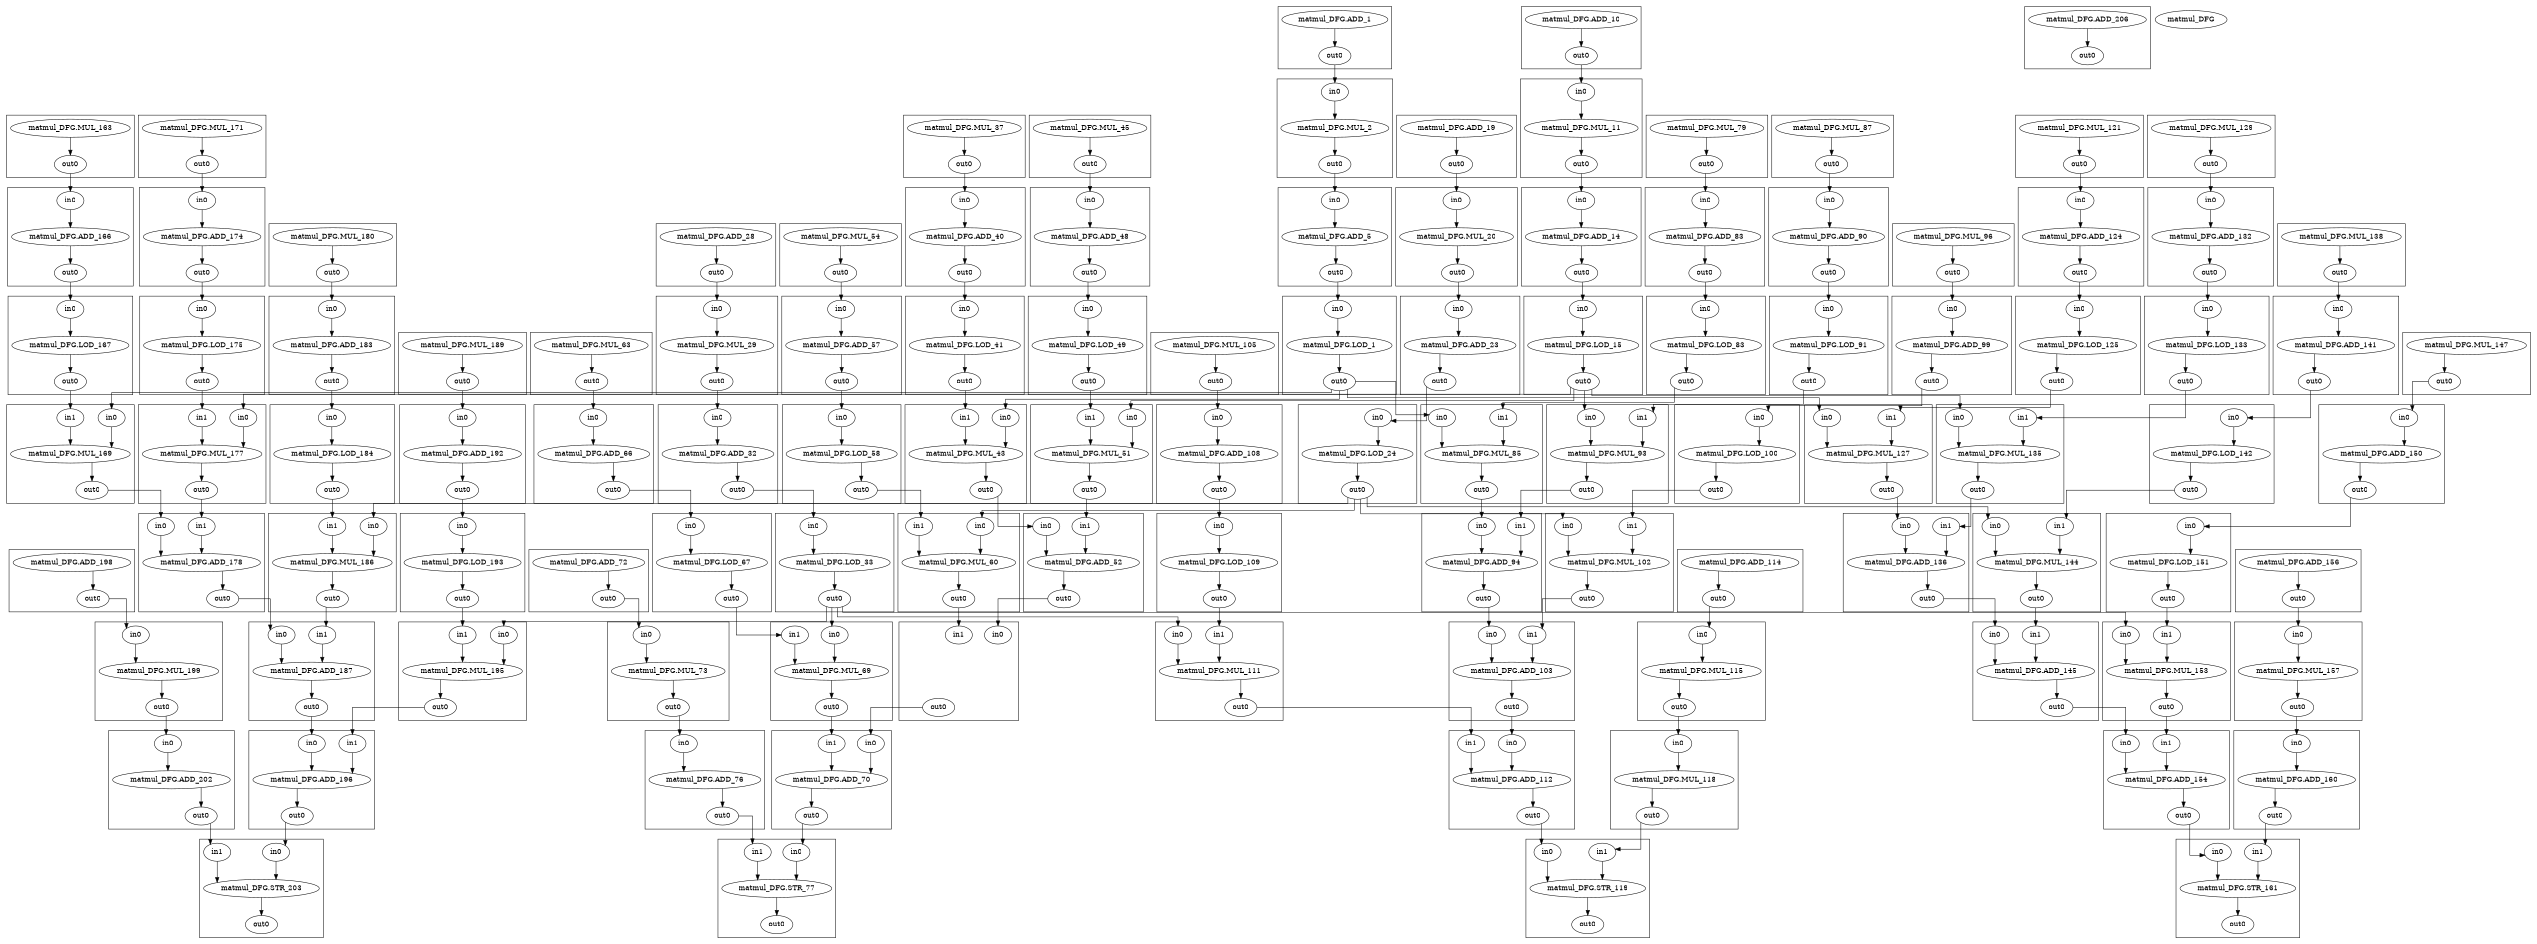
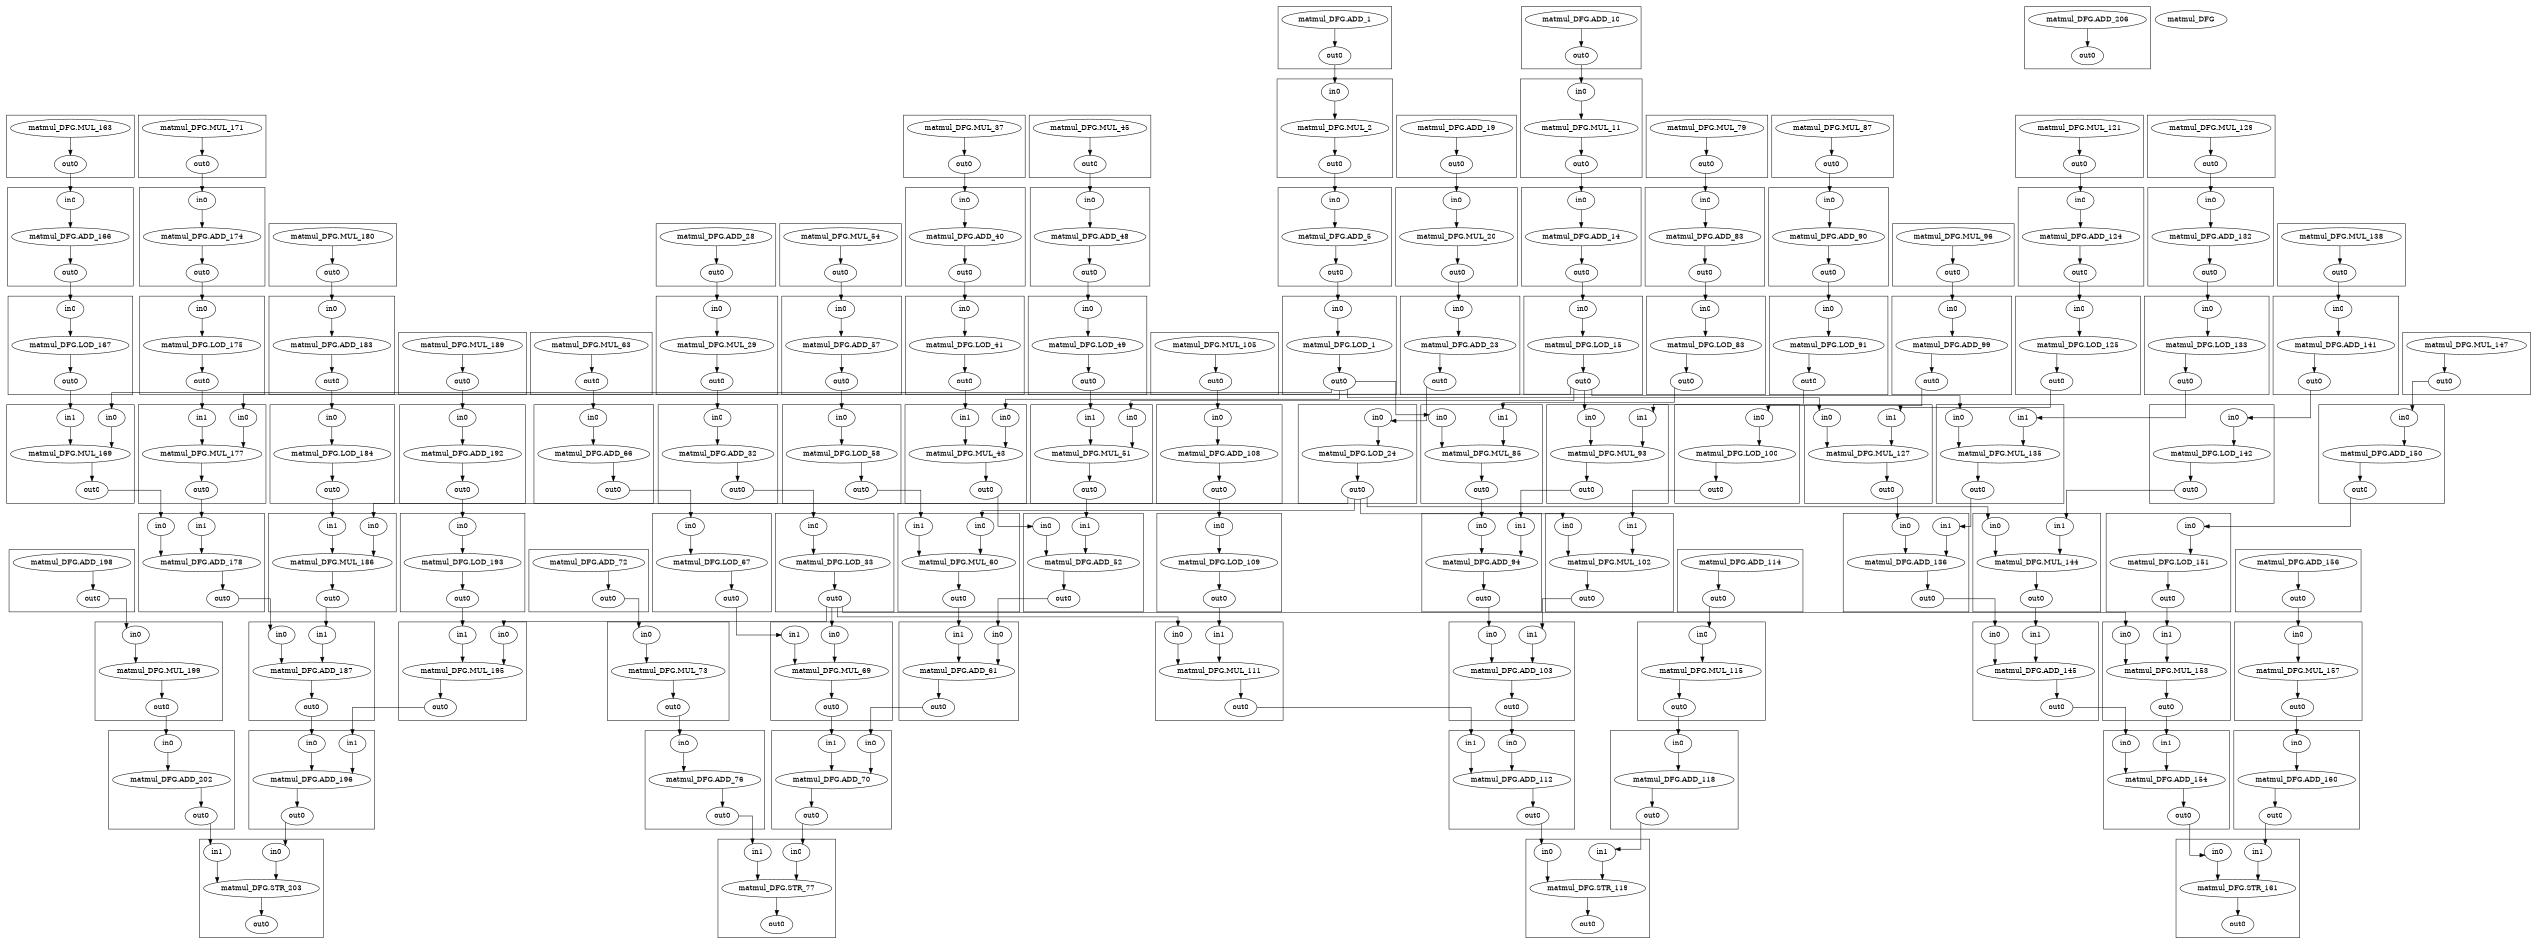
node "matmul_DFG.ADD_61": added
node "matmul_DFG.MUL_118": label "matmul_DFG.MUL_118" -> "matmul_DFG.ADD_118"
